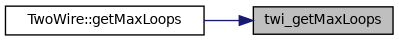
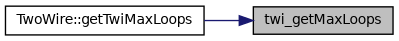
node "TwoWire::getMaxLoops": label "TwoWire::getMaxLoops" -> "TwoWire::getTwiMaxLoops"
